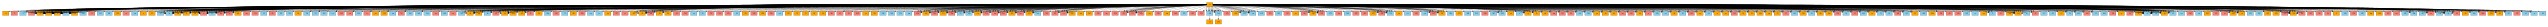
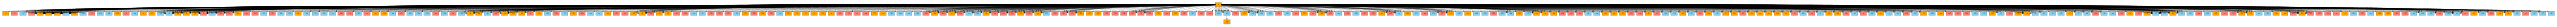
node "138": fillcolor orange -> salmon
node "91": fillcolor salmon -> skyblue
edge "234" -> "32": now "0" -> "32"
